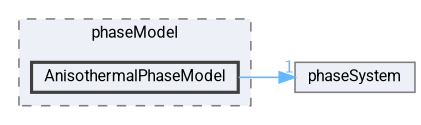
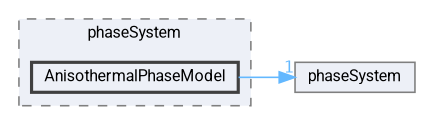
cluster "phaseModel": label "phaseModel" -> "phaseSystem"
